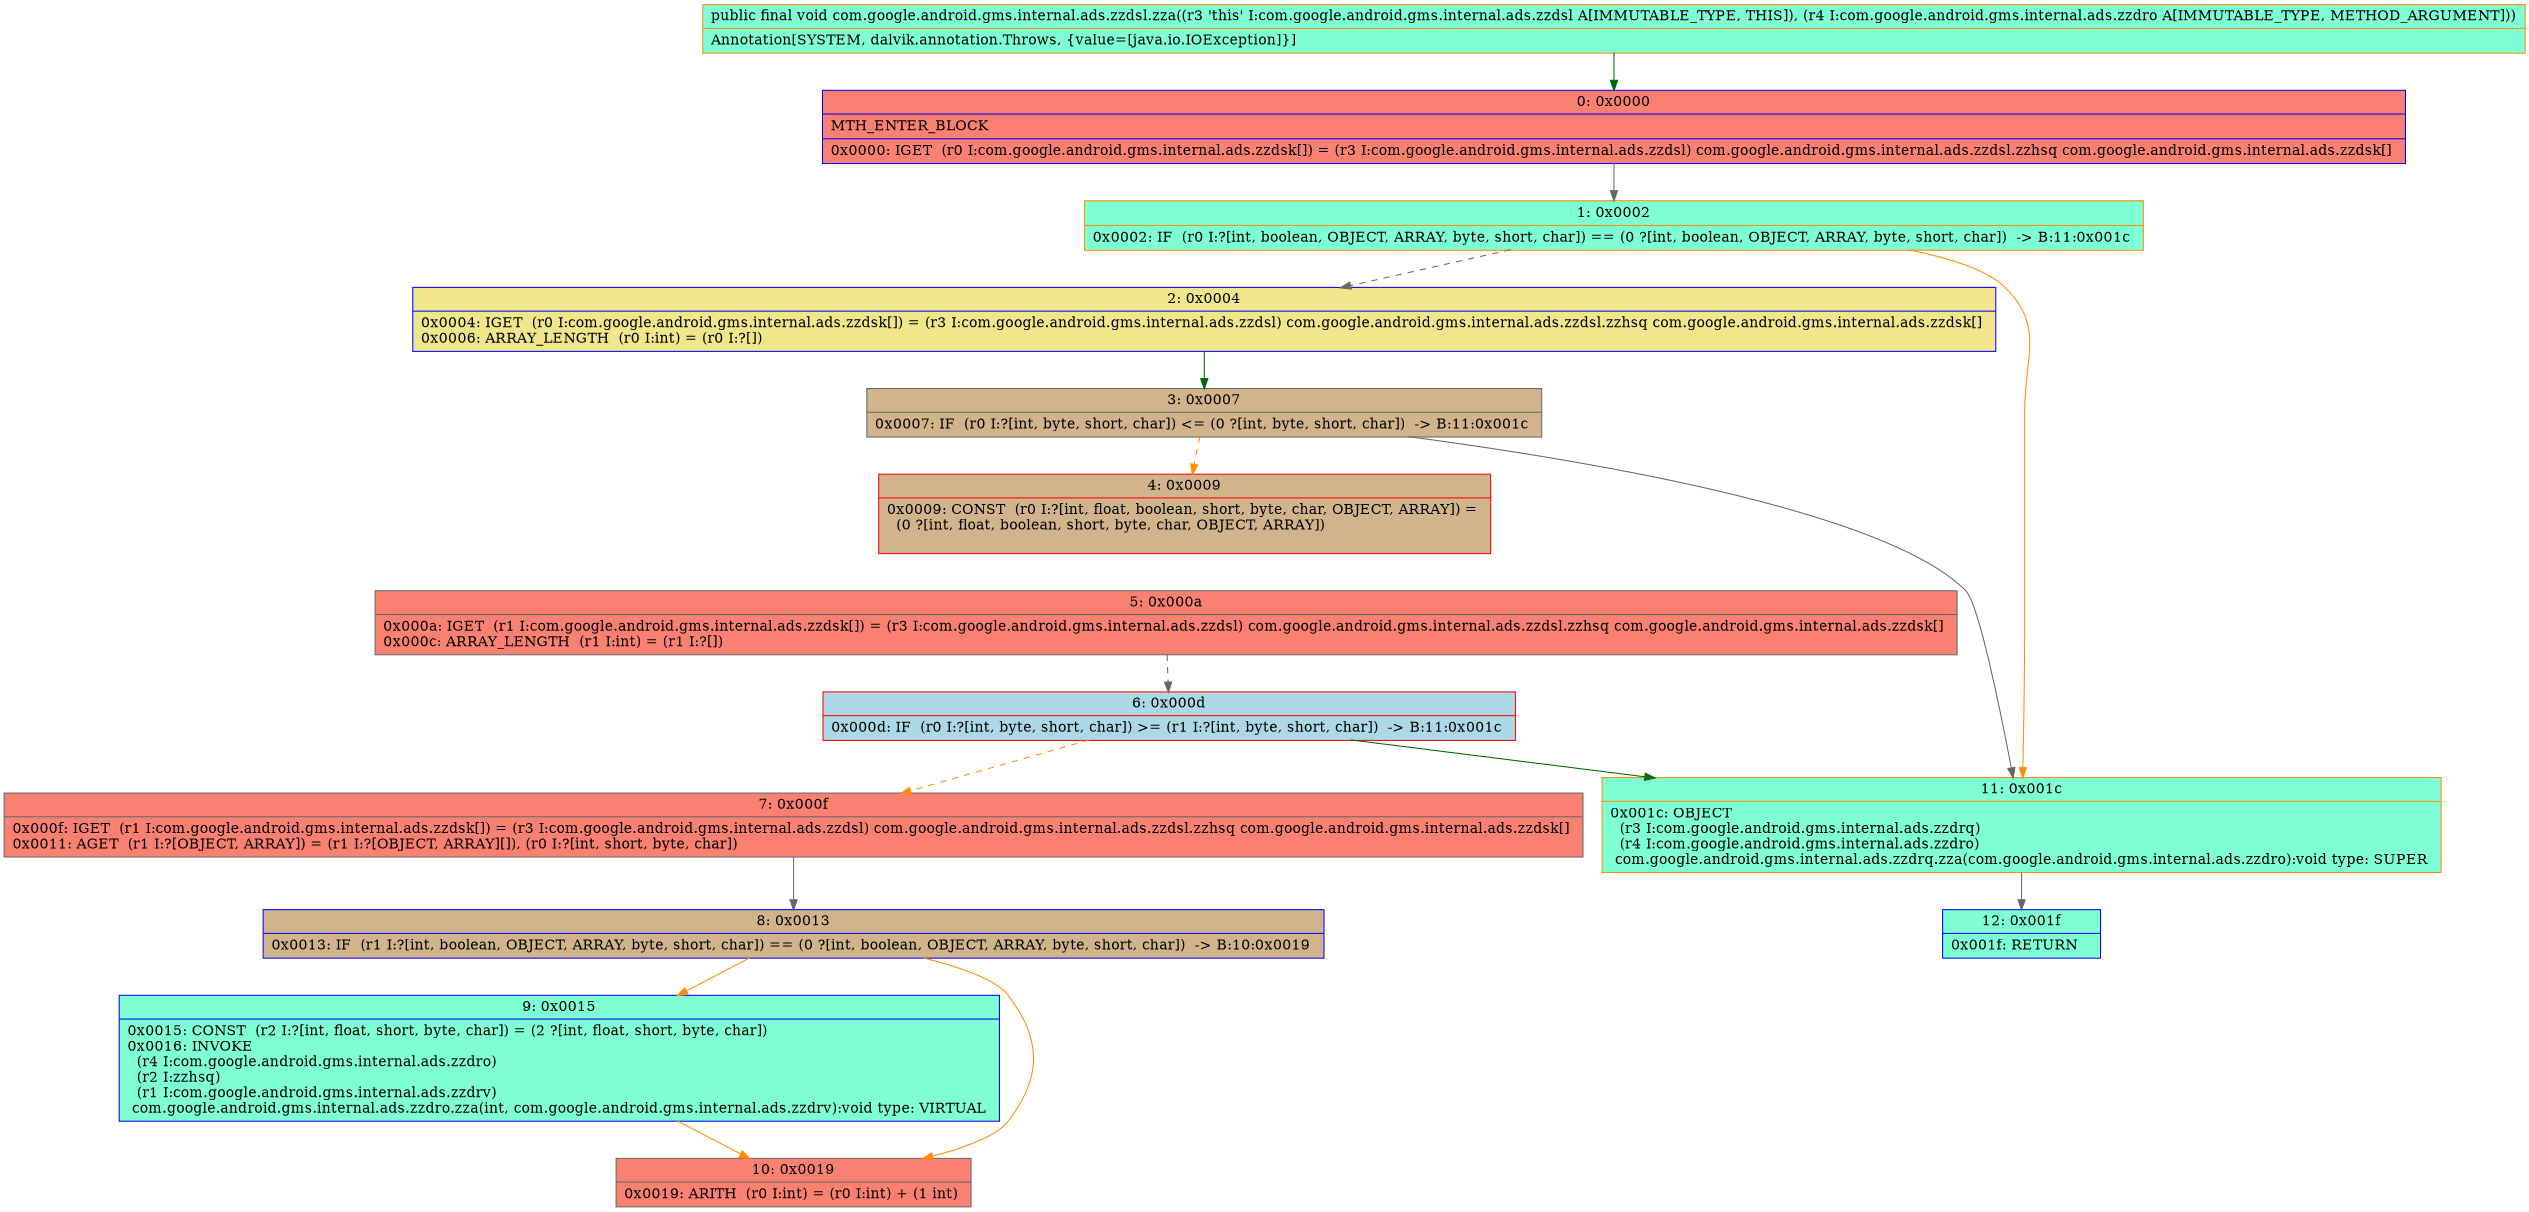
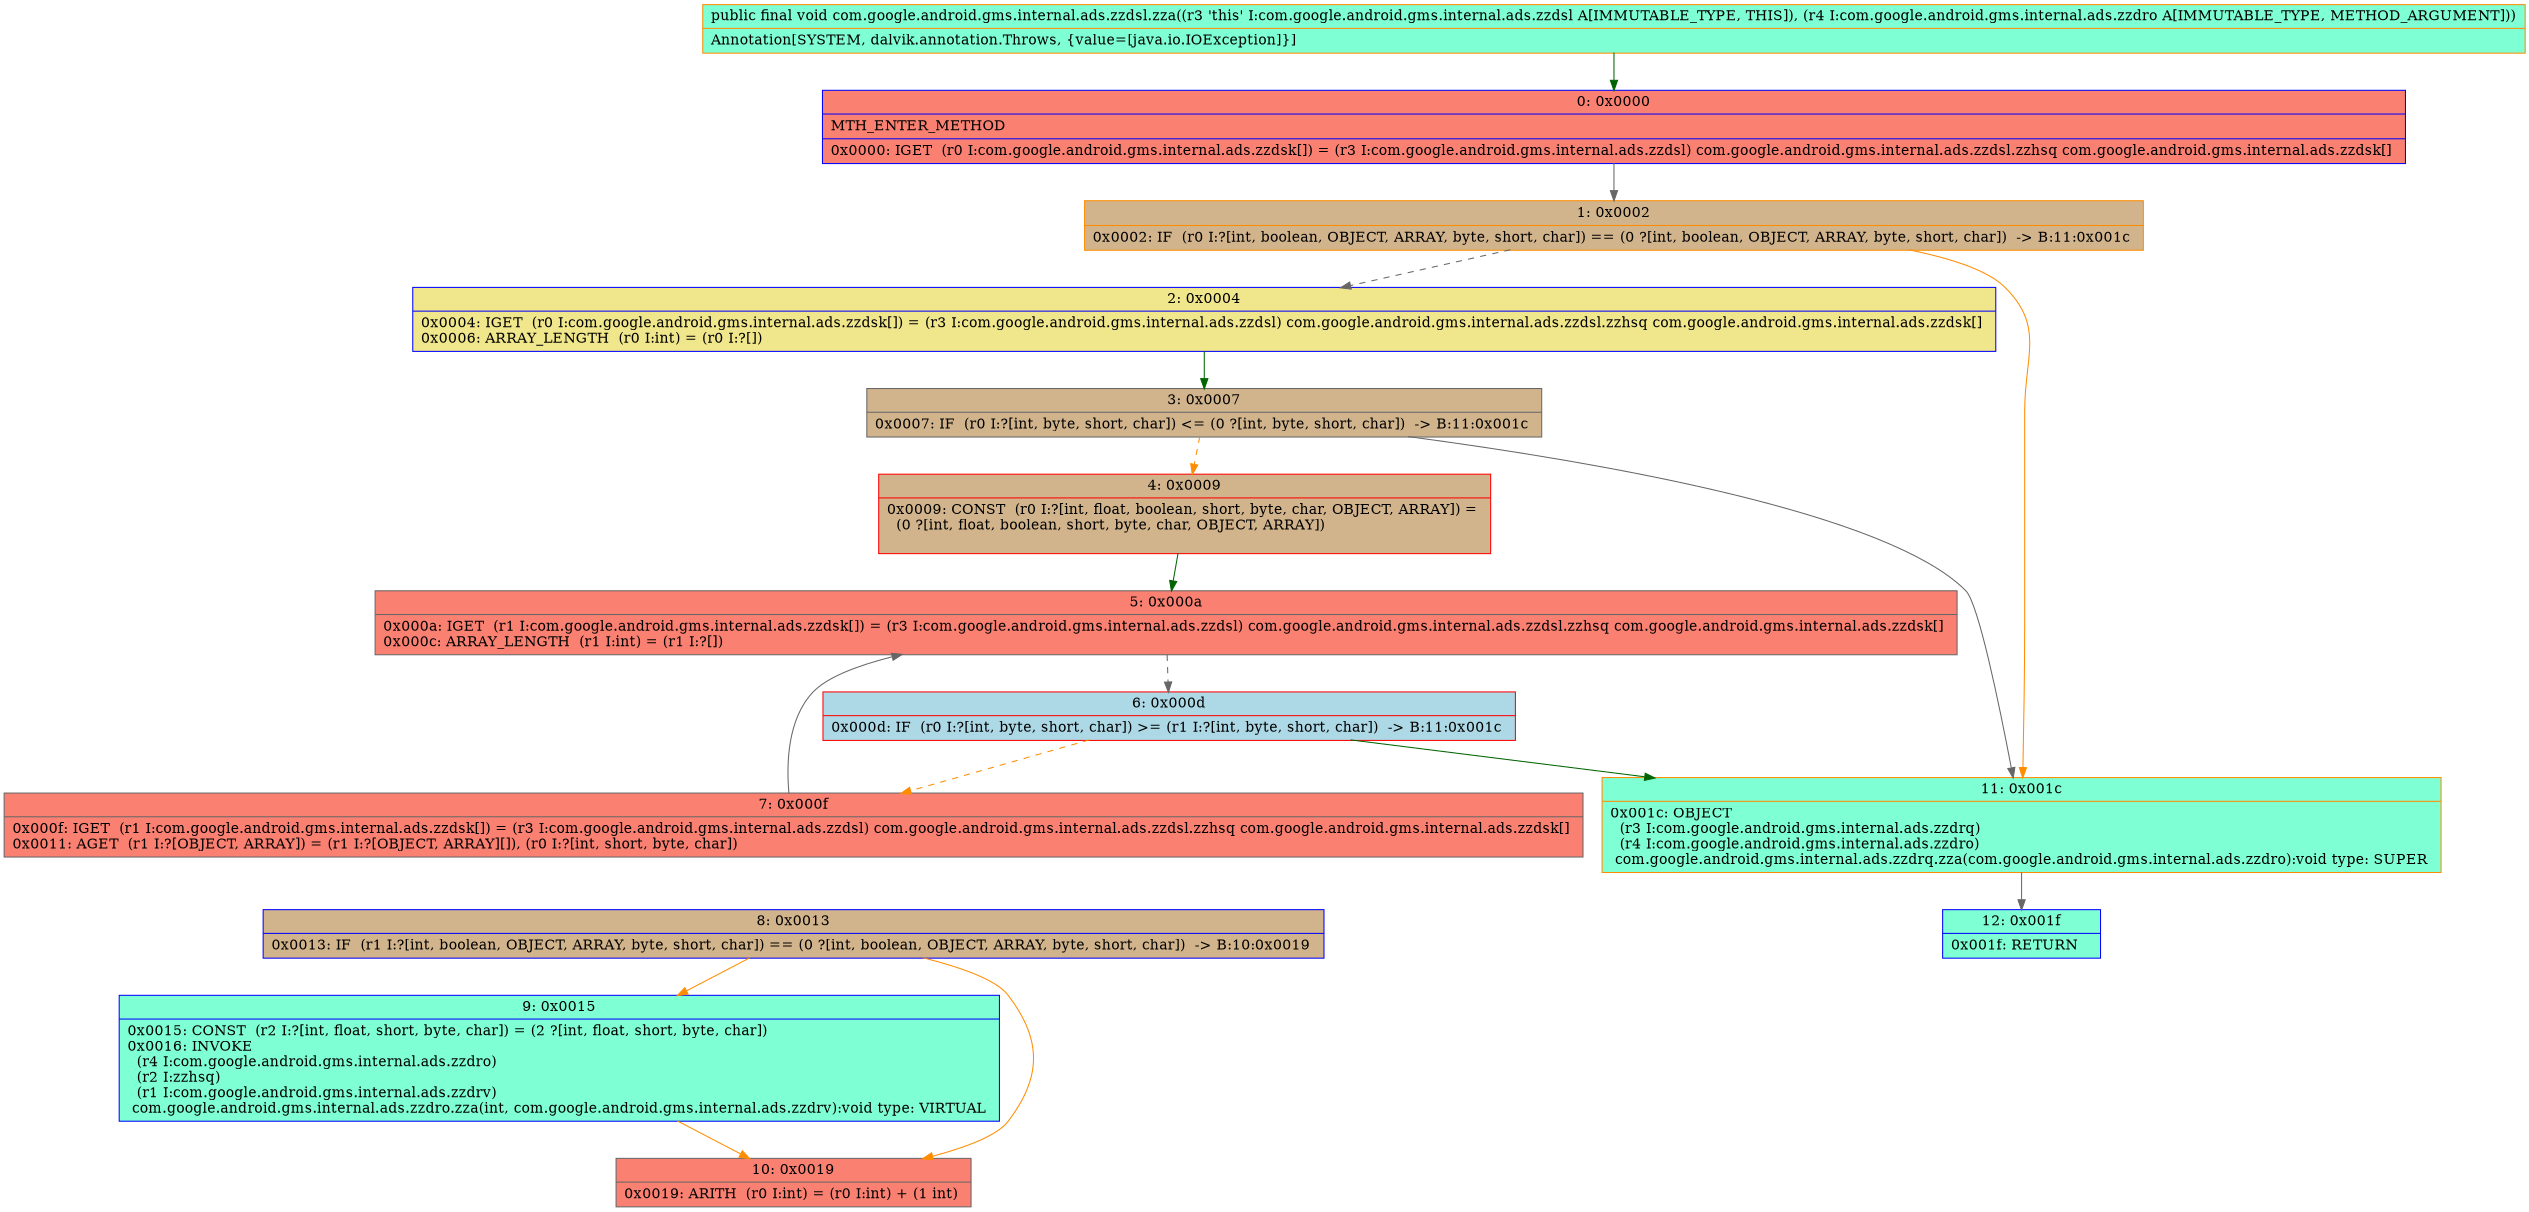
node "0: 0x0000": text "MTH_ENTER_BLOCK" -> "MTH_ENTER_METHOD"
node "1: 0x0002": fillcolor aquamarine -> tan
edge "4: 0x0009" -> "5: 0x000a": added
edge "7: 0x000f" -> "8: 0x0013": now "7: 0x000f" -> "5: 0x000a"
